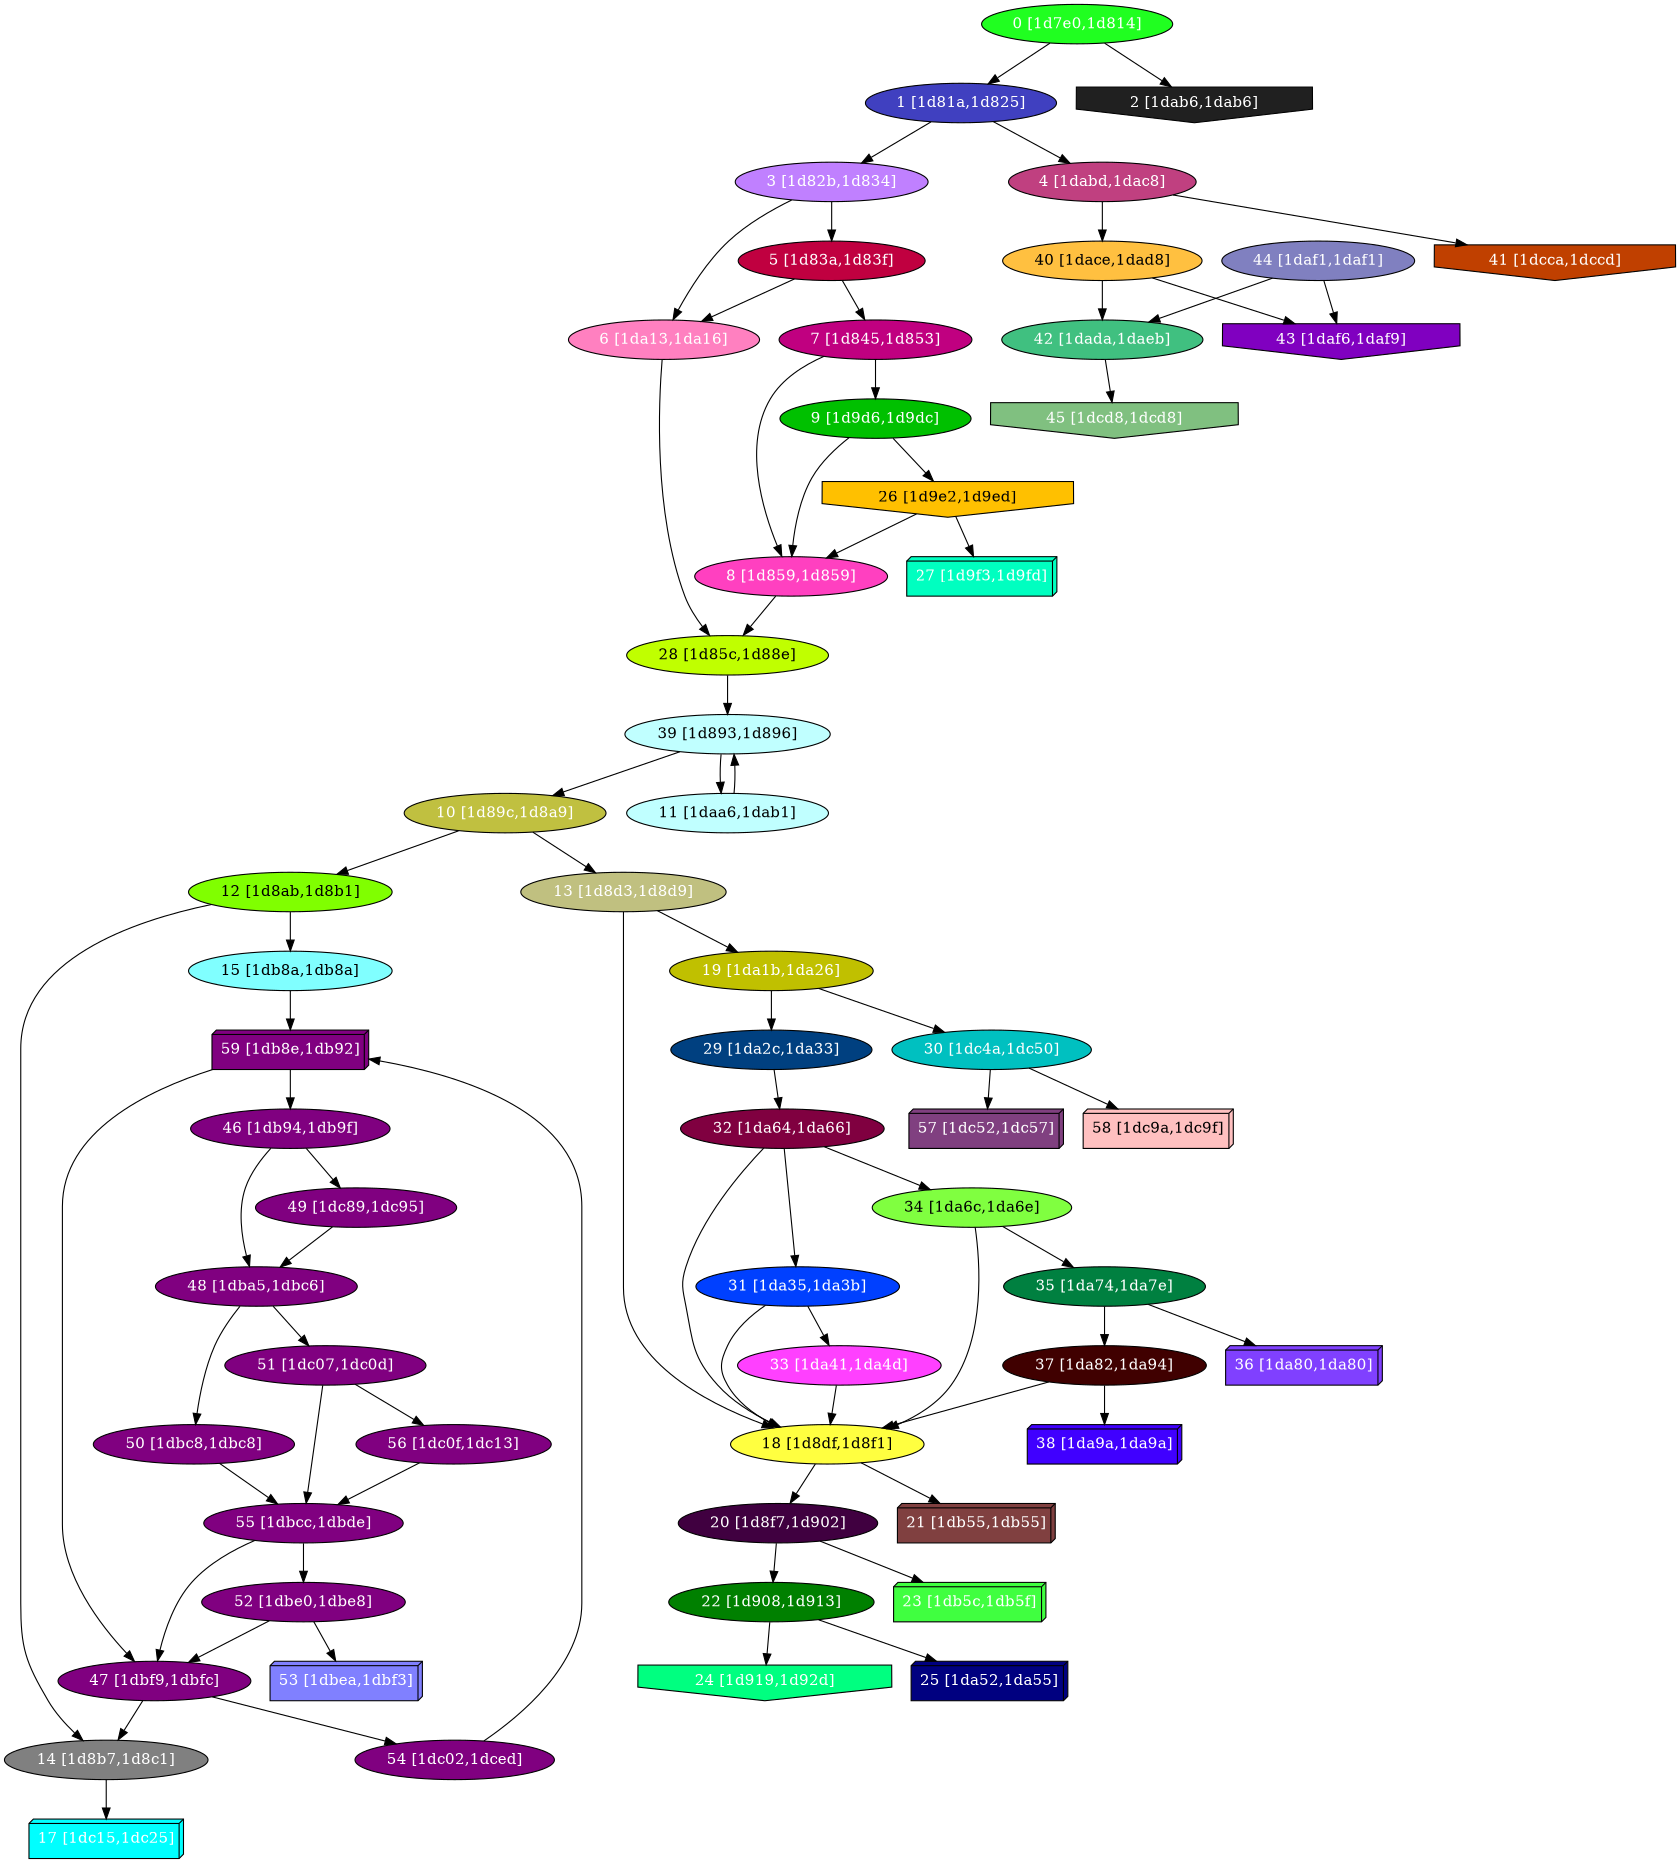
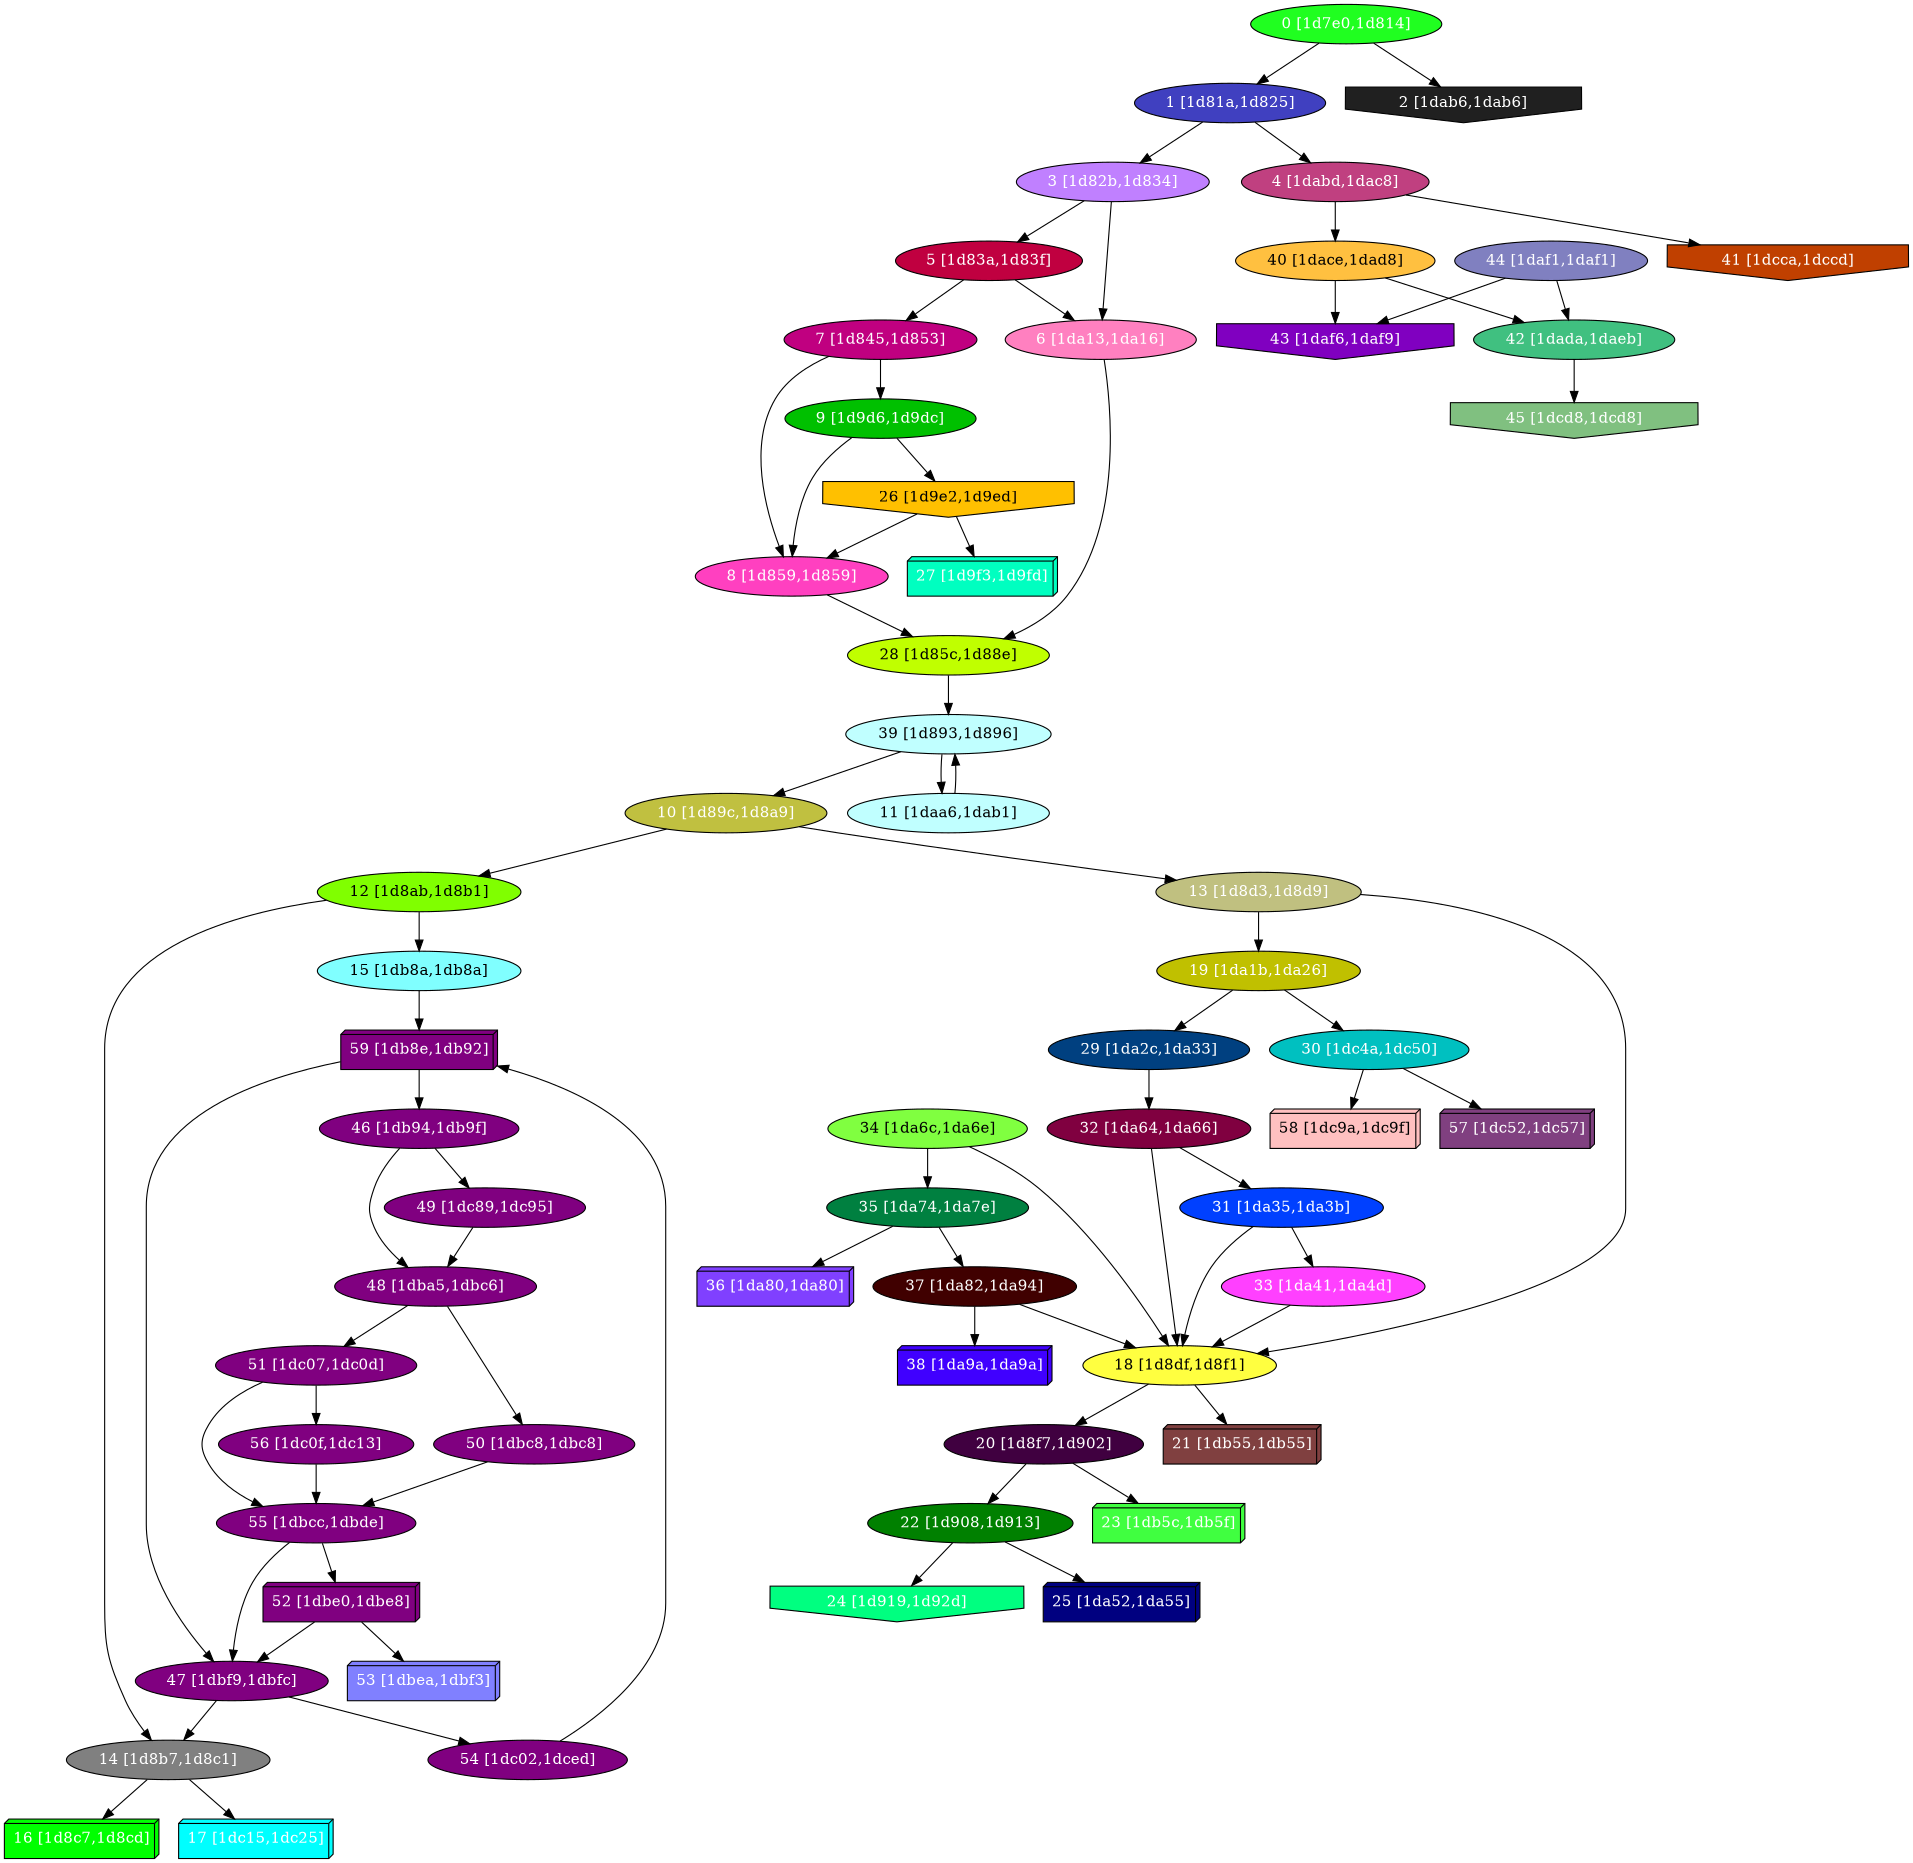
edge "32 [1da64,1da66]" -> "34 [1da6c,1da6e]": removed
node "52 [1dbe0,1dbe8]": shape ellipse -> box3d
node "16 [1d8c7,1d8cd]": added
